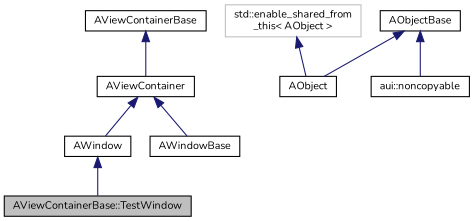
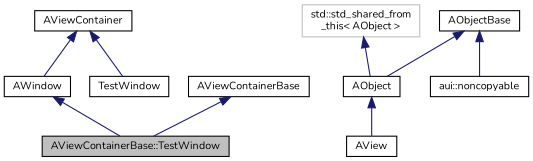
node "std::enable_shared_from _this< AObject >": label "std::enable_shared_from _this< AObject >" -> "std::std_shared_from _this< AObject >"
edge "AViewContainer" -> "AViewContainerBase": now "AViewContainerBase::TestWindow" -> "AViewContainerBase"
node "AWindowBase": label "AWindowBase" -> "TestWindow"
node "AView": added
